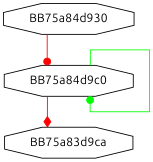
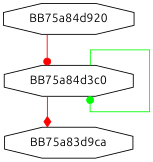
node "BB75a84d930": label "BB75a84d930" -> "BB75a84d920"
node "BB75a84d9c0": label "BB75a84d9c0" -> "BB75a84d3c0"
